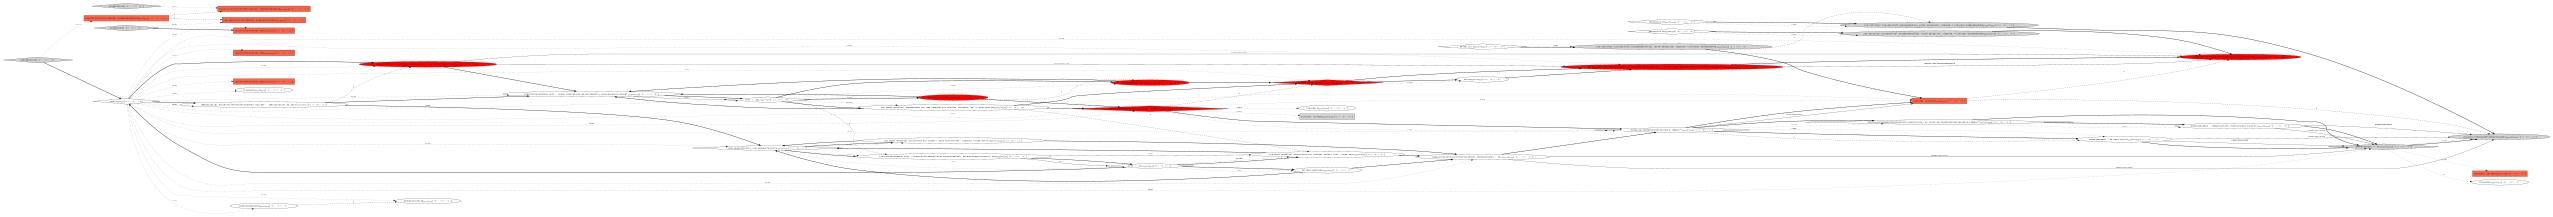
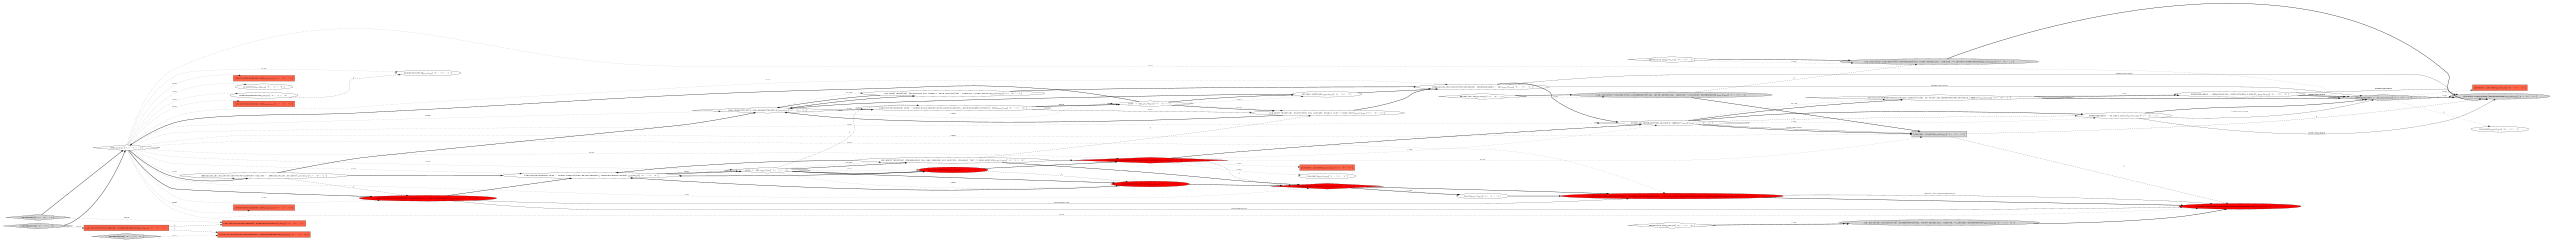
edge "nodesAdded['0', '0', '1']" -> "DiscoveryDruidNode node@@@5@@@['1', '0', '0']": now "nodesAdded['0', '0', '1']" -> "lock@@@3@@@['1', '1', '1']"
node "Listener listener@@@18@@@['1', '1', '0']": fillcolor tomato -> lightgray
node "Listener listener@@@16@@@['1', '0', '0']": fillcolor lightgray -> tomato
